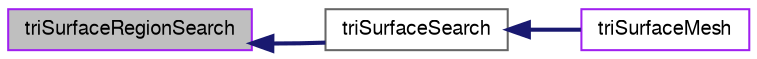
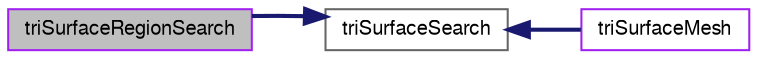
edge "triSurfaceSearch" -> "triSurfaceRegionSearch": reversed
